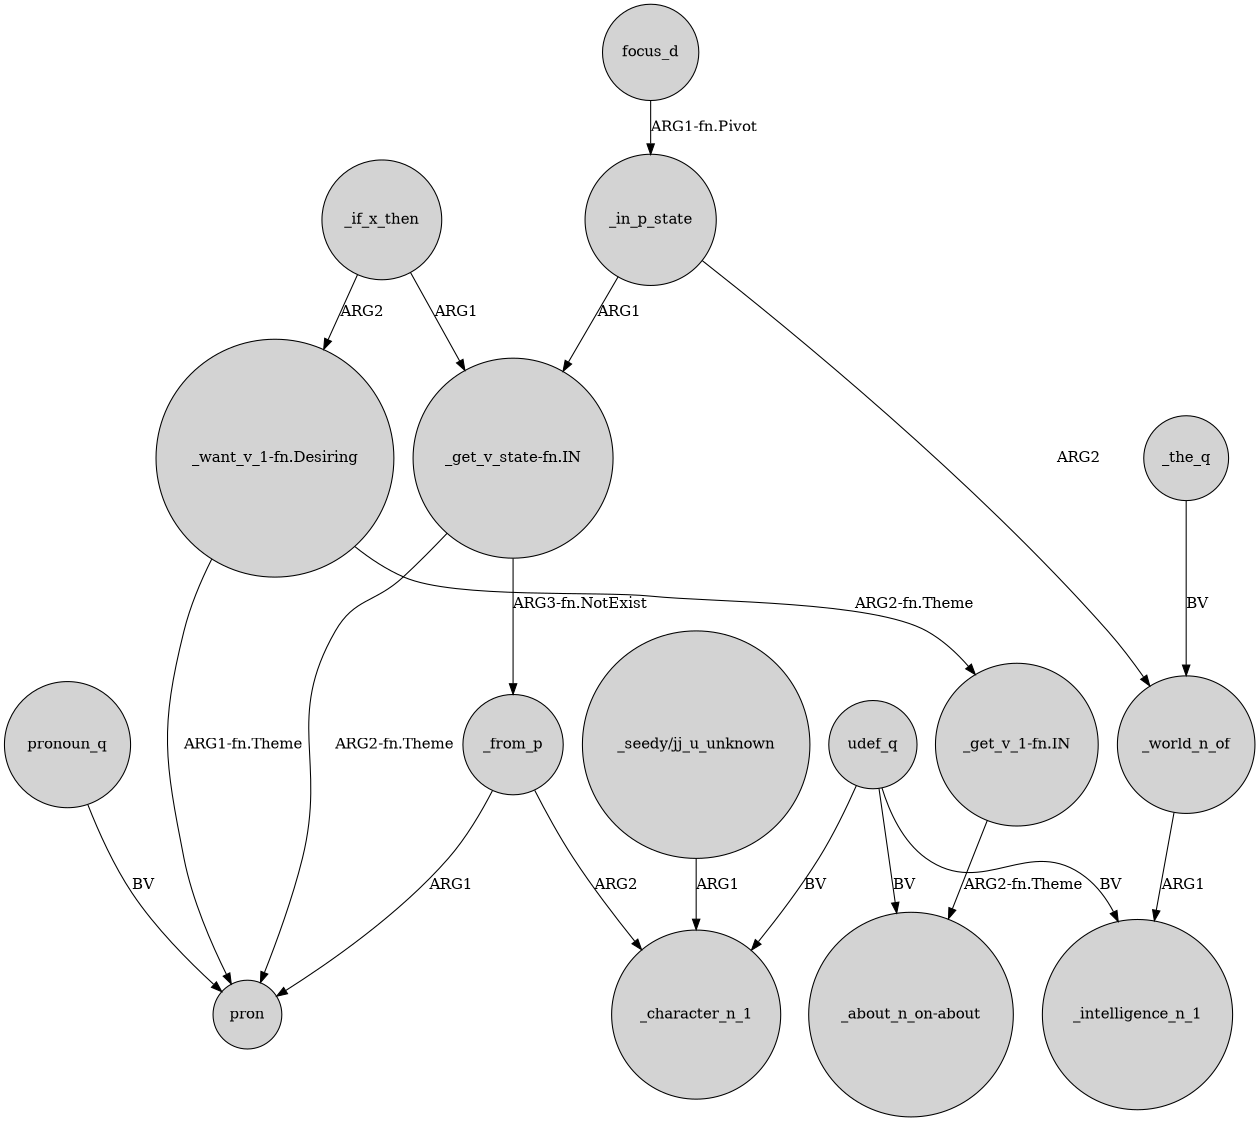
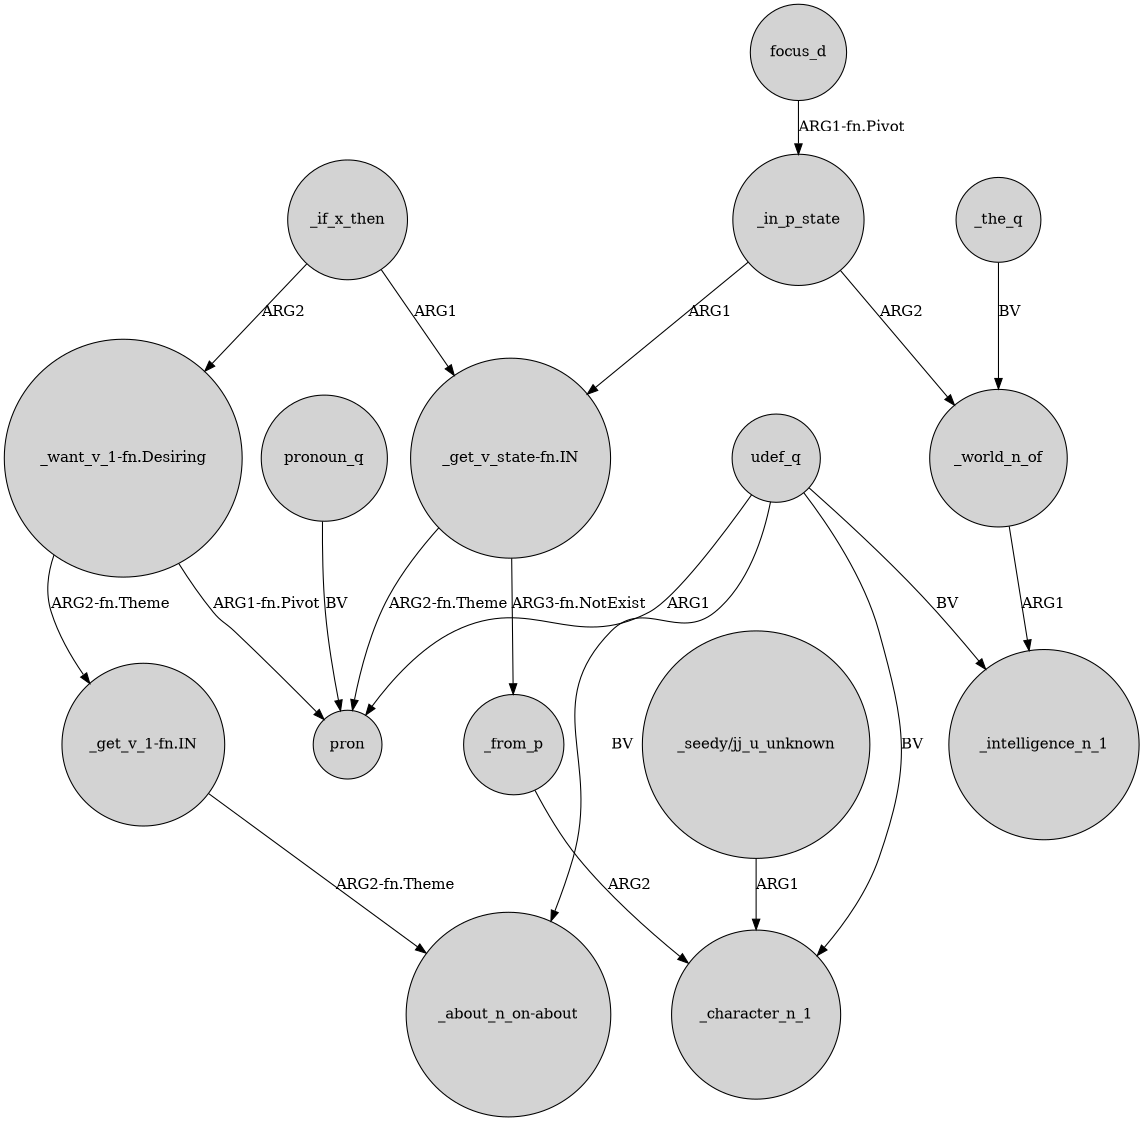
edge "_want_v_1-fn.Desiring" -> "pron": label "ARG1-fn.Theme" -> "ARG1-fn.Pivot"
edge "_from_p" -> "pron": now "udef_q" -> "pron"
